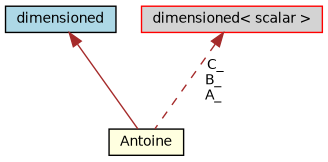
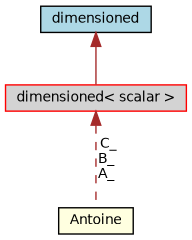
edge "Antoine" -> "dimensioned": now "dimensioned< scalar >" -> "dimensioned"
